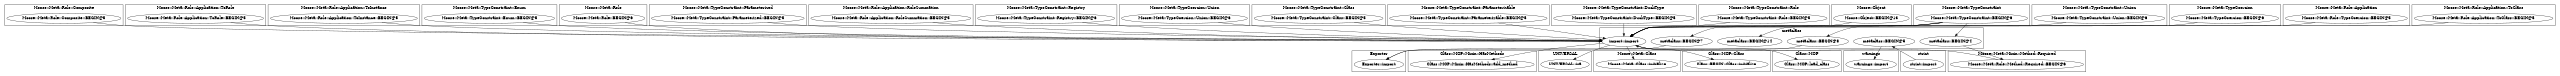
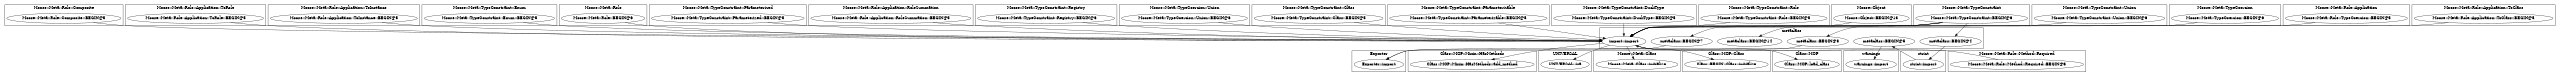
edge "metaclass::BEGIN@4" -> "Moose::Meta::Role::Method::Required::BEGIN@6": now "metaclass::BEGIN@4" -> "strict::import"
cluster "Moose::Meta::Mixin::Method::Required": label "Moose::Meta::Mixin::Method::Required" -> "Moose::Meta::Role::Method::Required"
